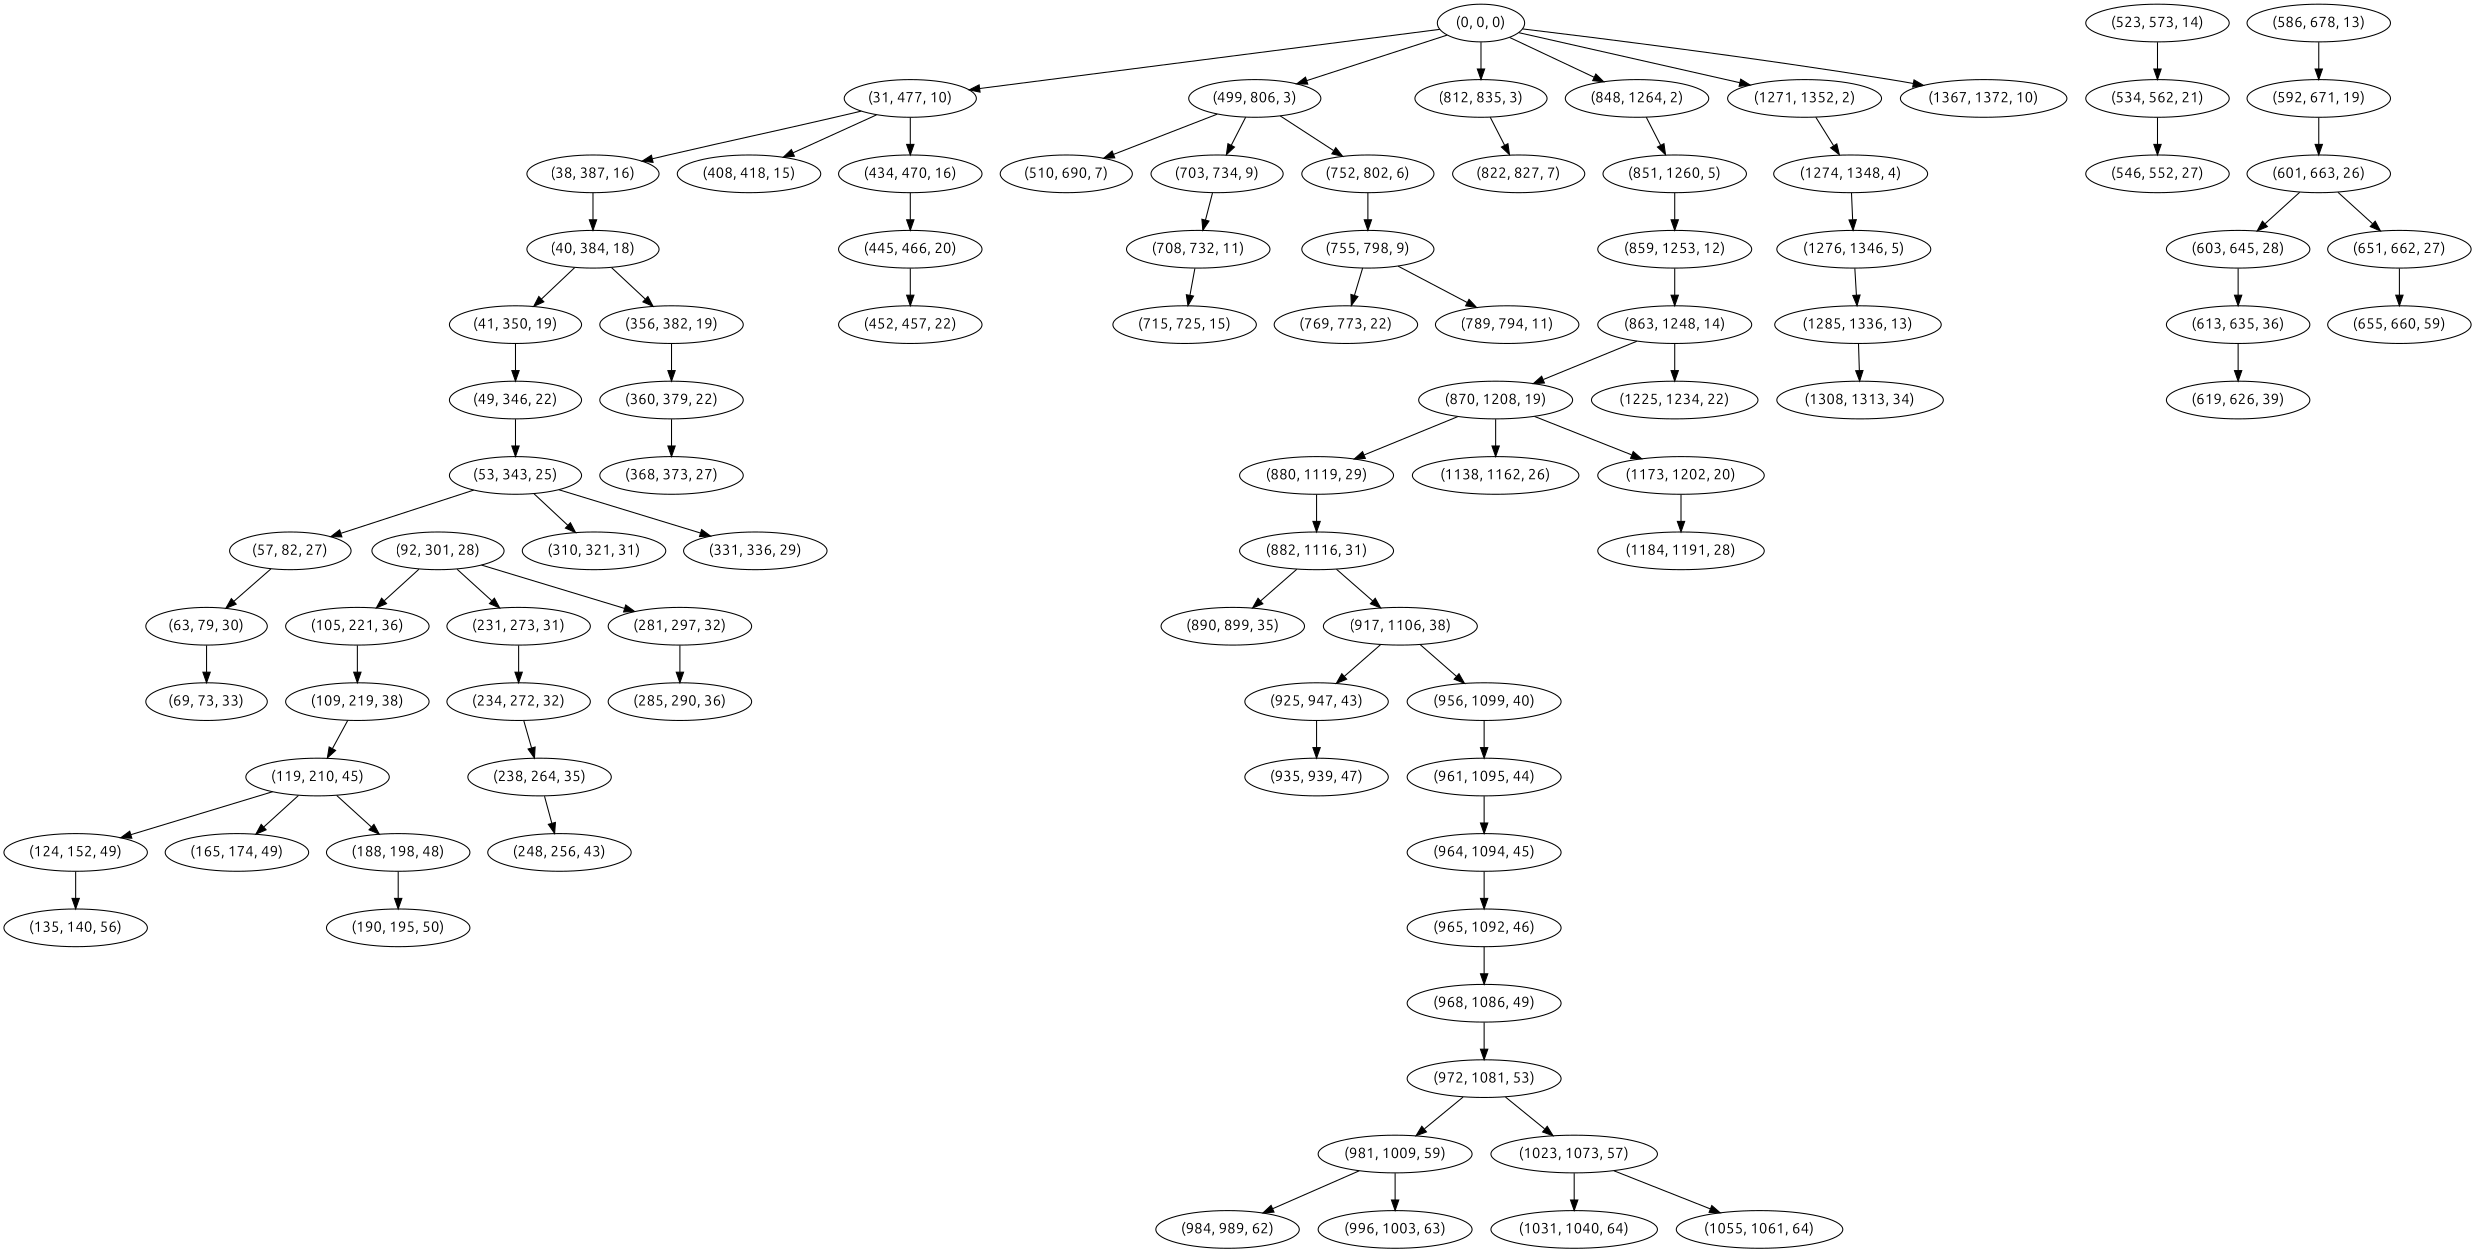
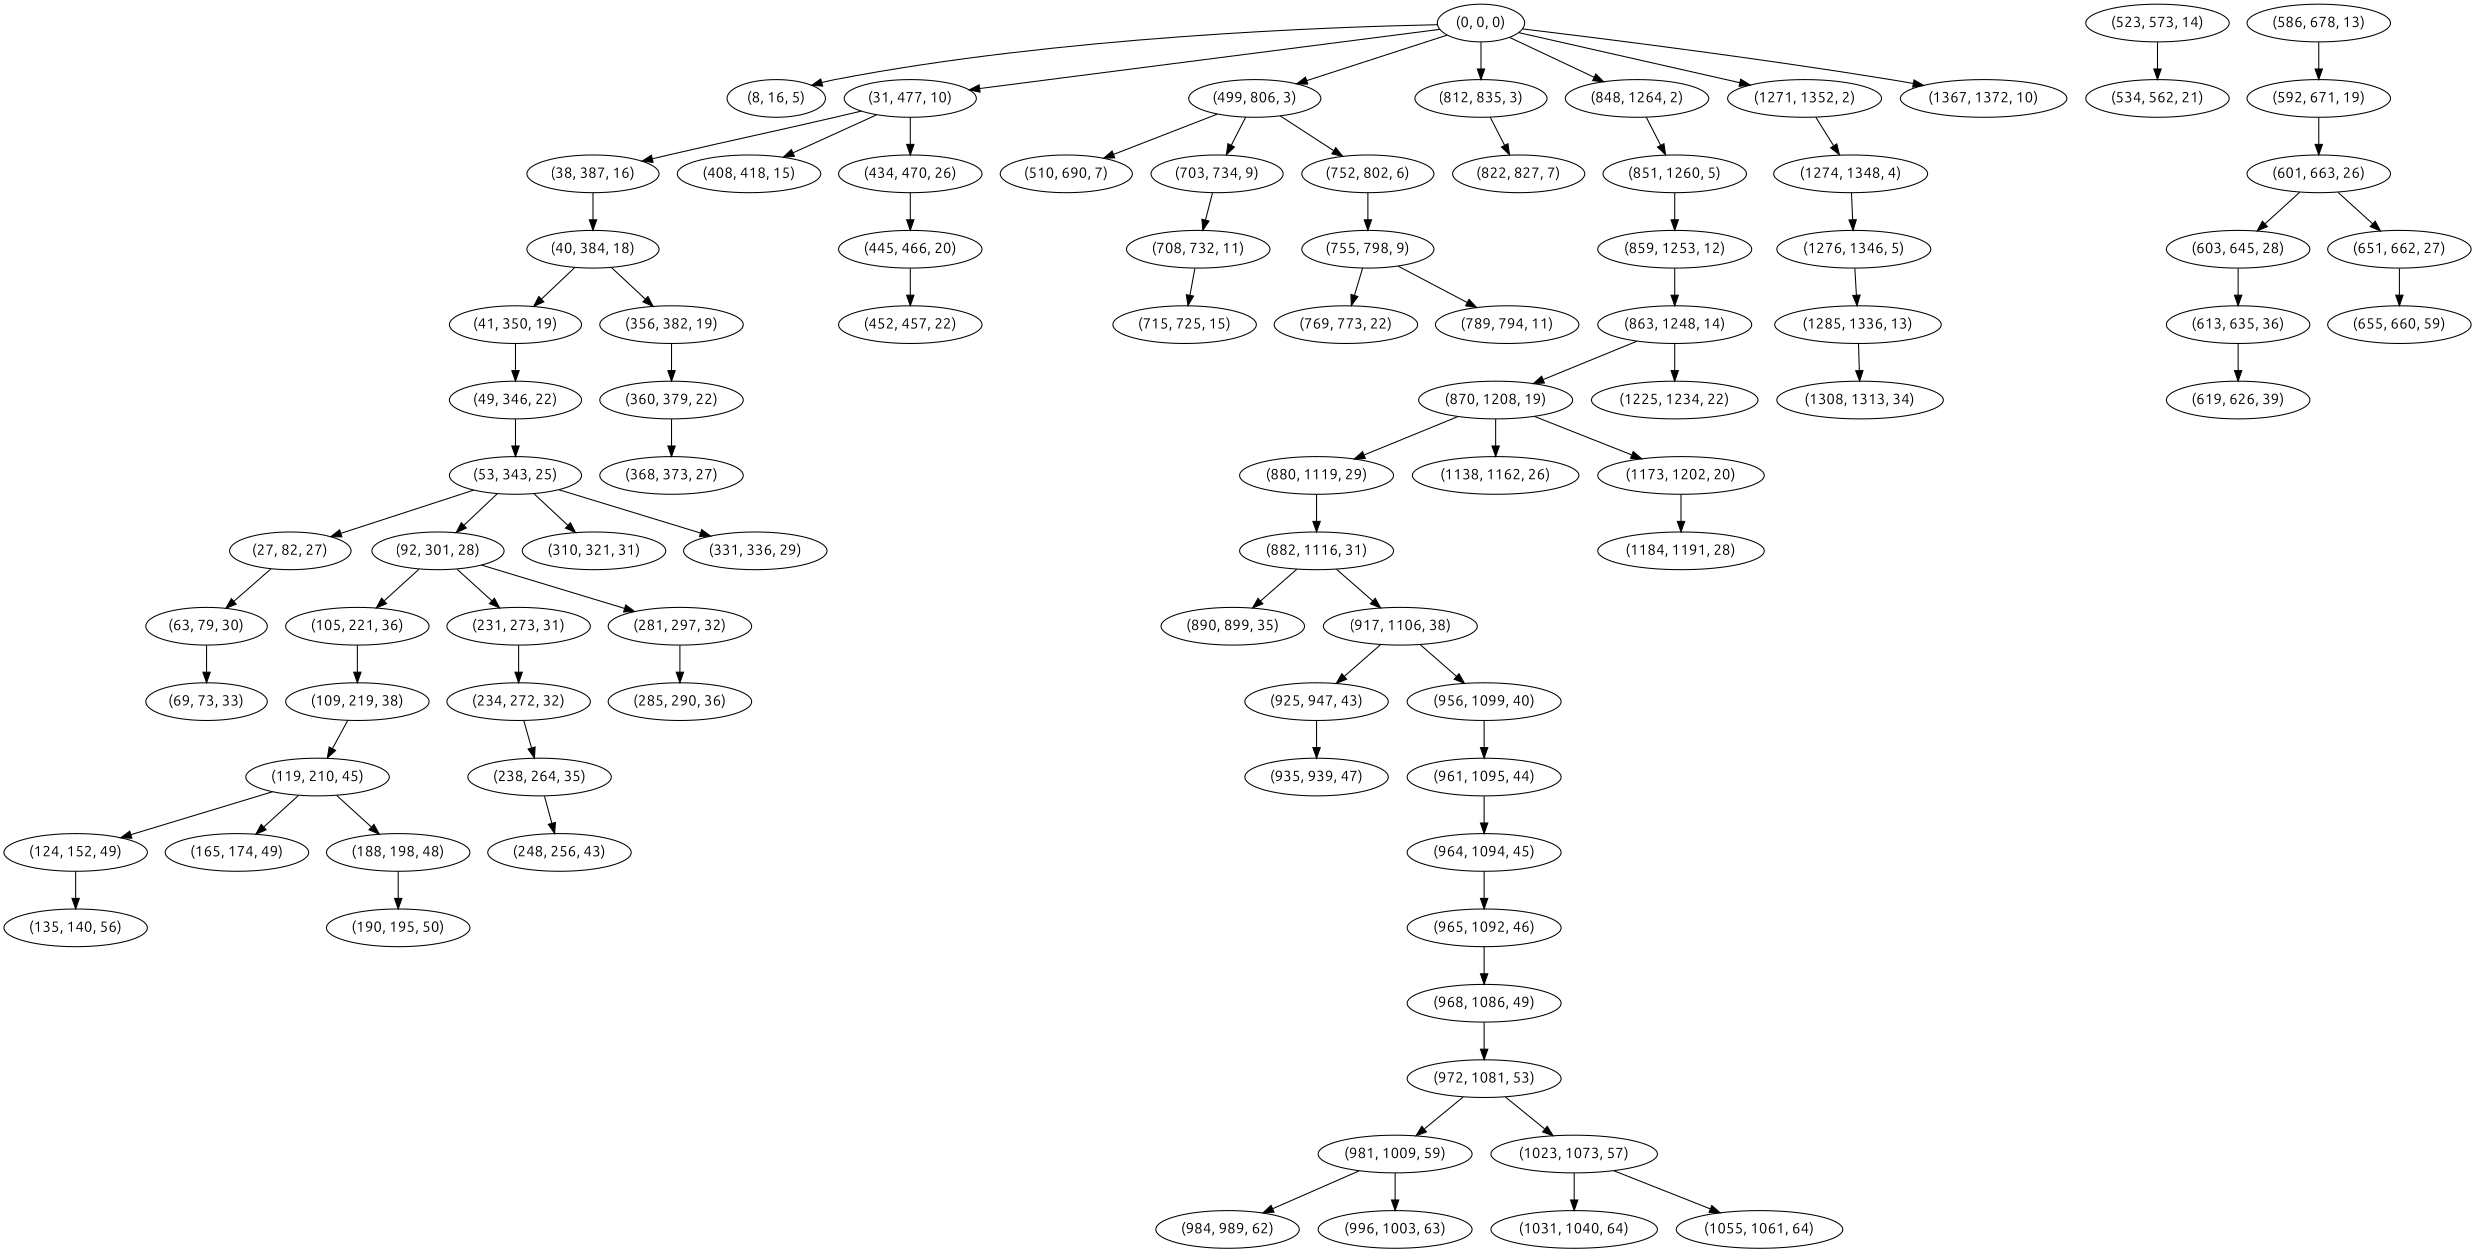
node "(8, 16, 5)": added
node "(434, 470, 16)": label "(434, 470, 16)" -> "(434, 470, 26)"
node "(546, 552, 27)": removed
edge "(53, 343, 25)" -> "(92, 301, 28)": added
node "(57, 82, 27)": label "(57, 82, 27)" -> "(27, 82, 27)"
